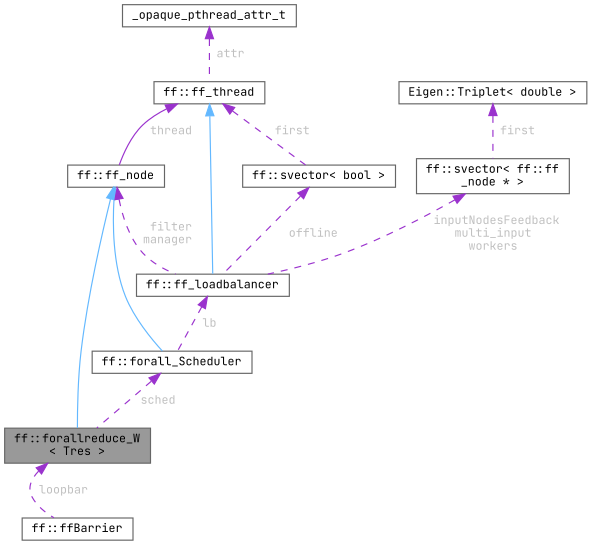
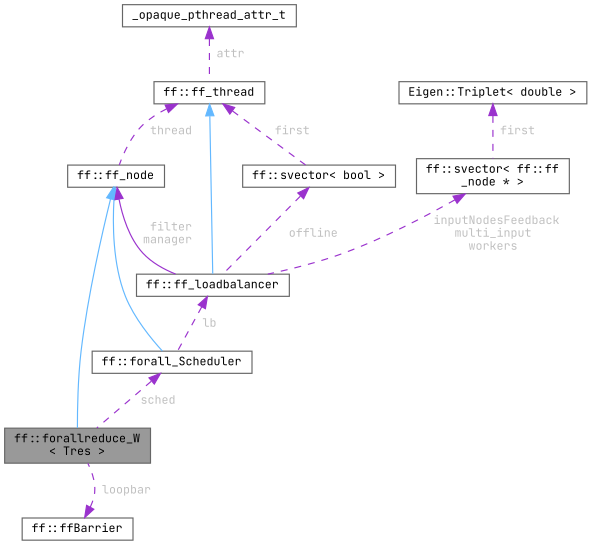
edge "ff::ff_node" -> "ff::ff_thread": style solid -> dashed
edge "ff::ff_loadbalancer" -> "ff::ff_node": style dashed -> solid
edge "ff::ffBarrier" -> "ff::forallreduce_W < Tres >": reversed
